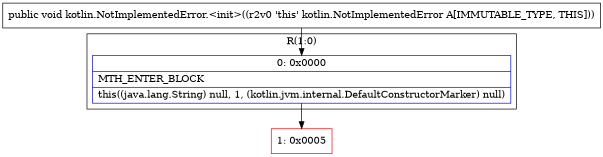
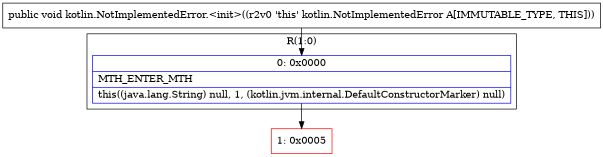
node "0: 0x0000": text "MTH_ENTER_BLOCK" -> "MTH_ENTER_MTH"
